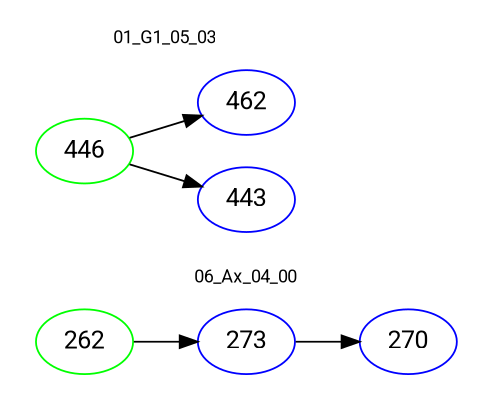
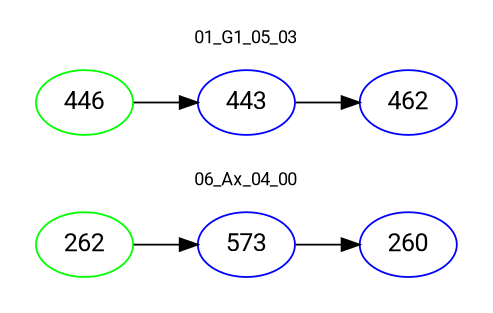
edge "446" -> "462": now "443" -> "462"
node "273": label "273" -> "573"
node "270": label "270" -> "260"
